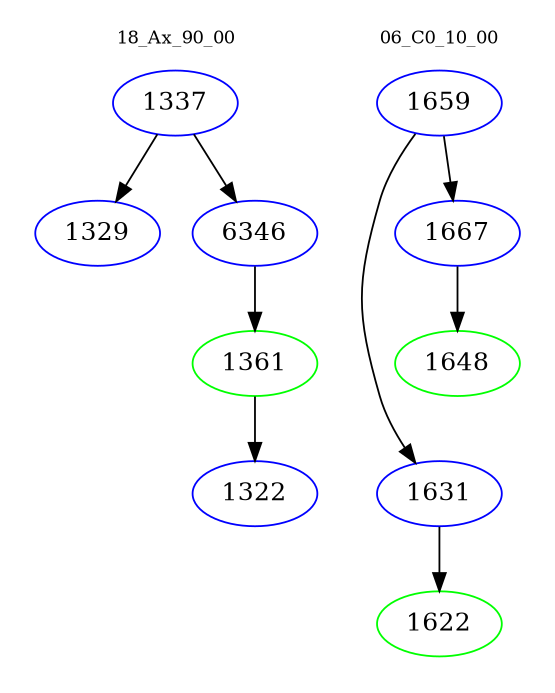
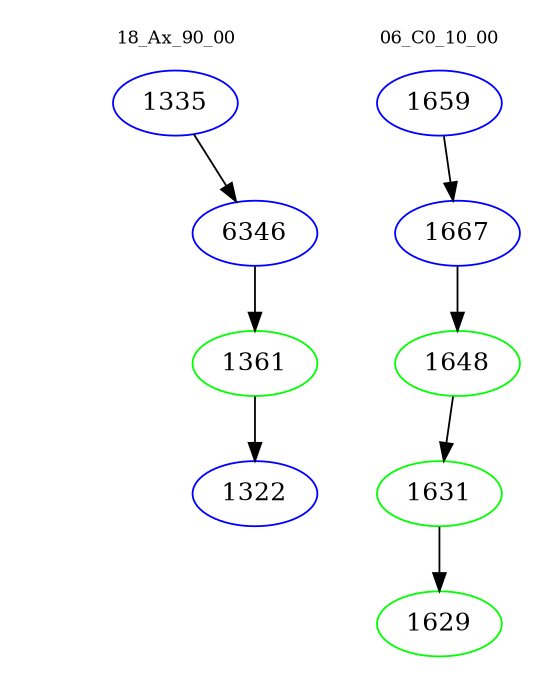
node "1337": label "1337" -> "1335"
node "1329": removed
edge "1659" -> "1631": now "1648" -> "1631"
node "1631": color blue -> green
node "1622": label "1622" -> "1629"
